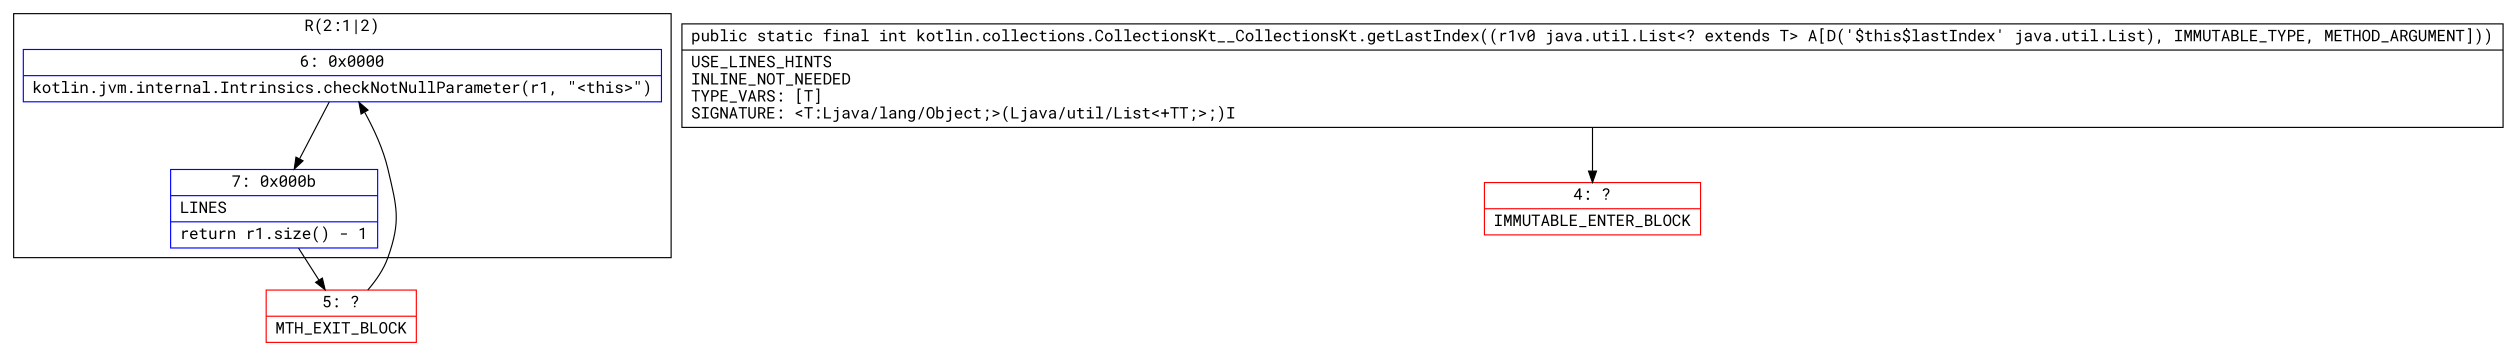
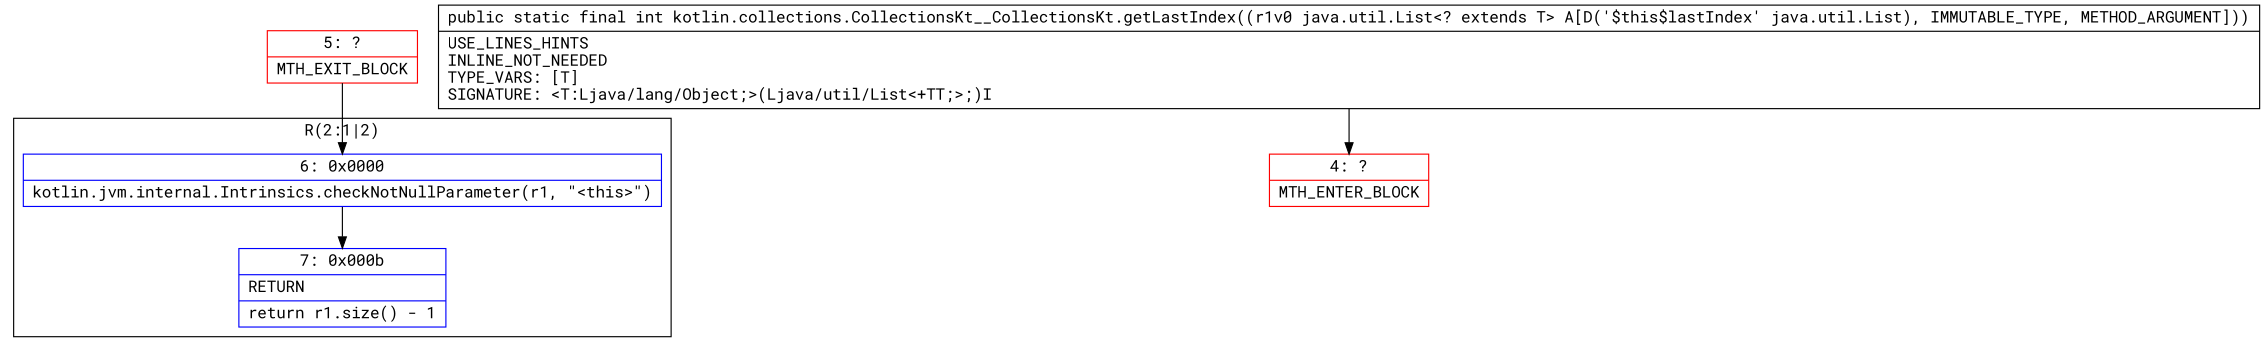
node "7: 0x000b": text "LINES" -> "RETURN"
node "4: ?": text "IMMUTABLE_ENTER_BLOCK" -> "MTH_ENTER_BLOCK"
edge "7: 0x000b" -> "5: ?": removed
